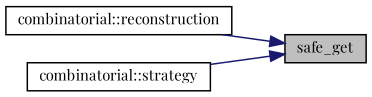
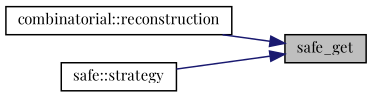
node "combinatorial::strategy": label "combinatorial::strategy" -> "safe::strategy"
